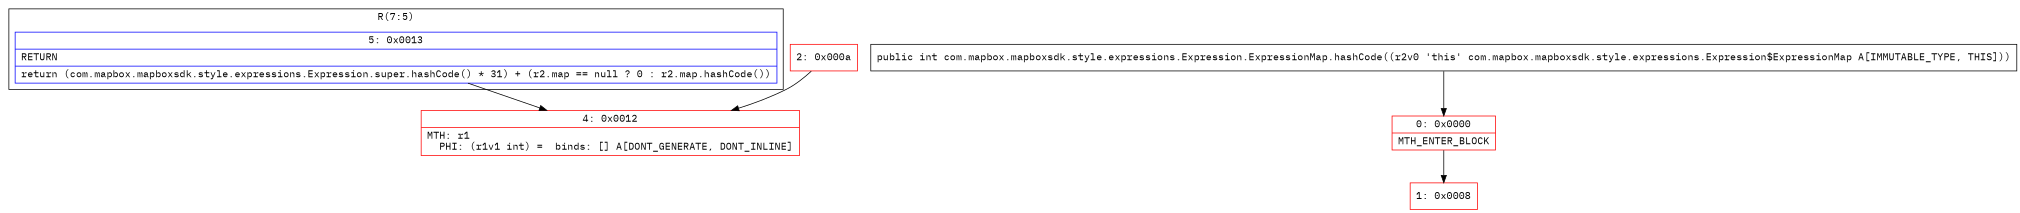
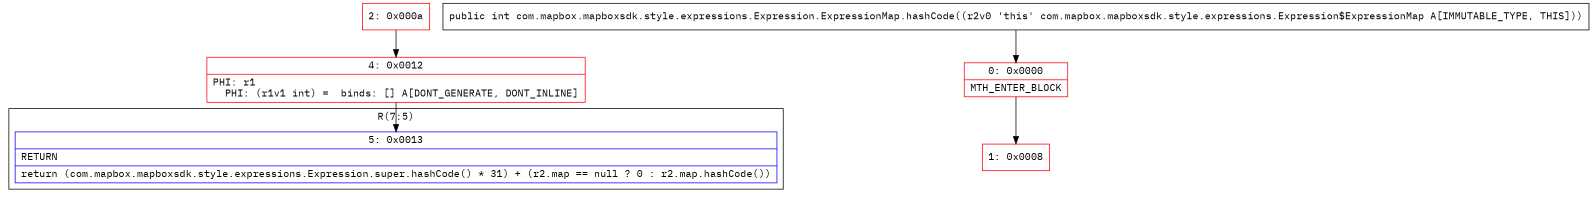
edge "5: 0x0013" -> "4: 0x0012": reversed
node "4: 0x0012": text "MTH: r1" -> "PHI: r1"
